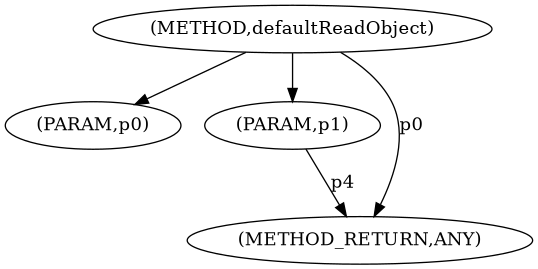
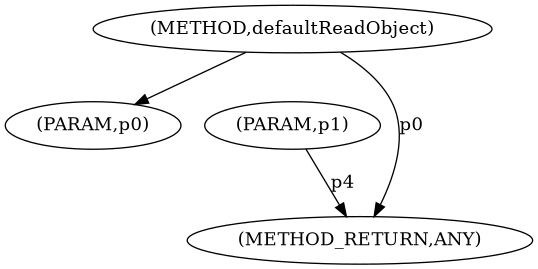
edge "(METHOD,defaultReadObject)" -> "(PARAM,p1)": removed
